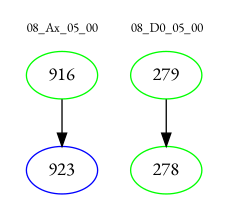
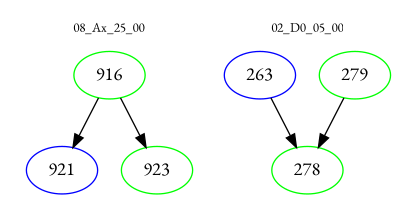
cluster "08_Ax_05_00": label "08_Ax_05_00" -> "08_Ax_25_00"
cluster "08_D0_05_00": label "08_D0_05_00" -> "02_D0_05_00"
node "263": added
node "921": added
node "923": color blue -> green
